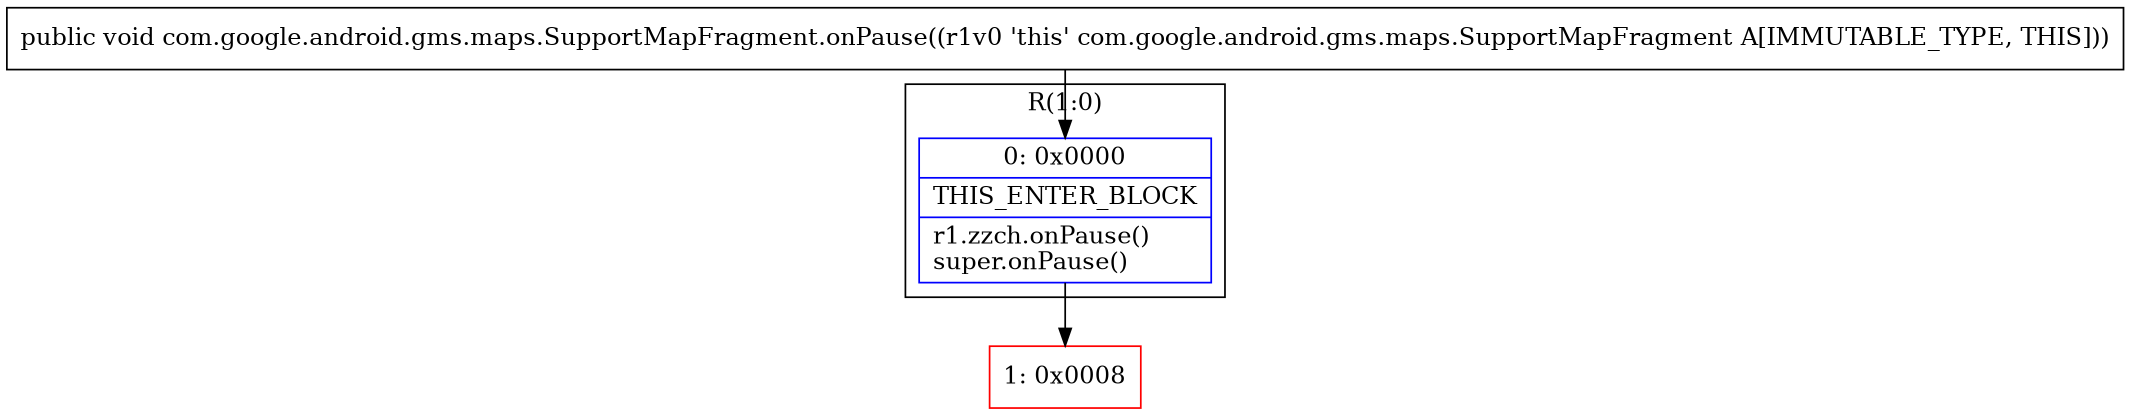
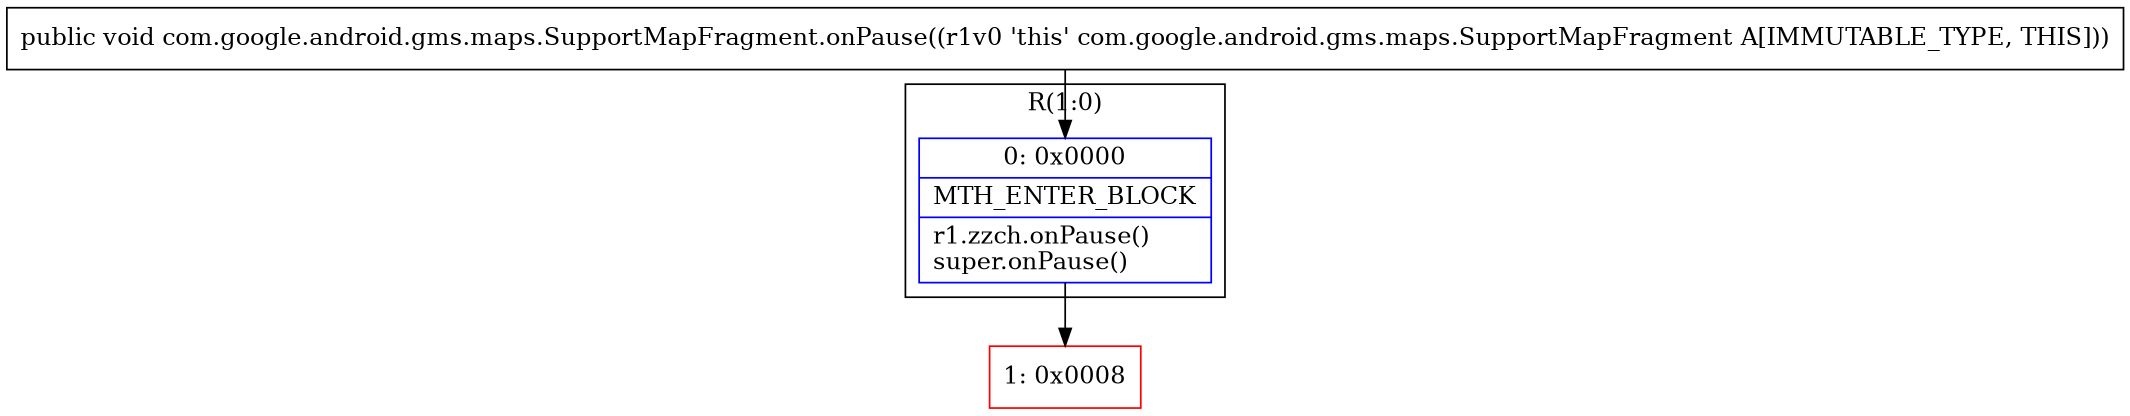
node "0: 0x0000": text "THIS_ENTER_BLOCK" -> "MTH_ENTER_BLOCK"
